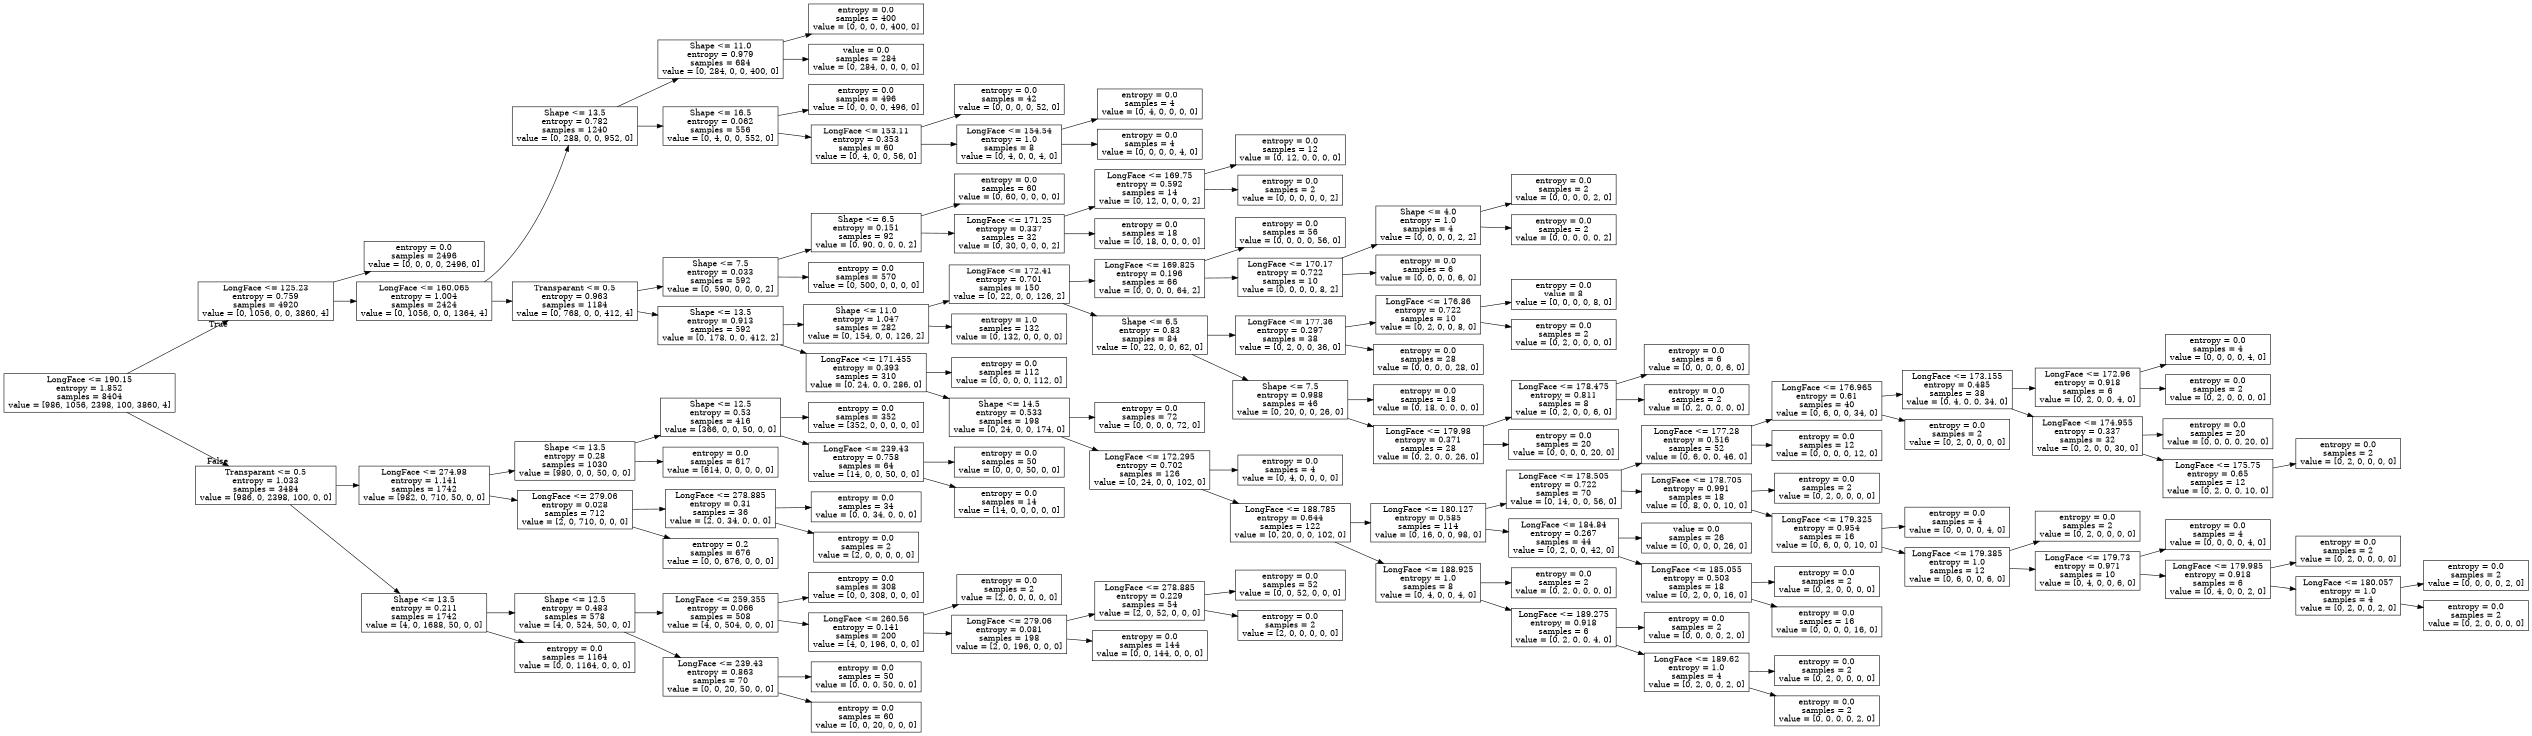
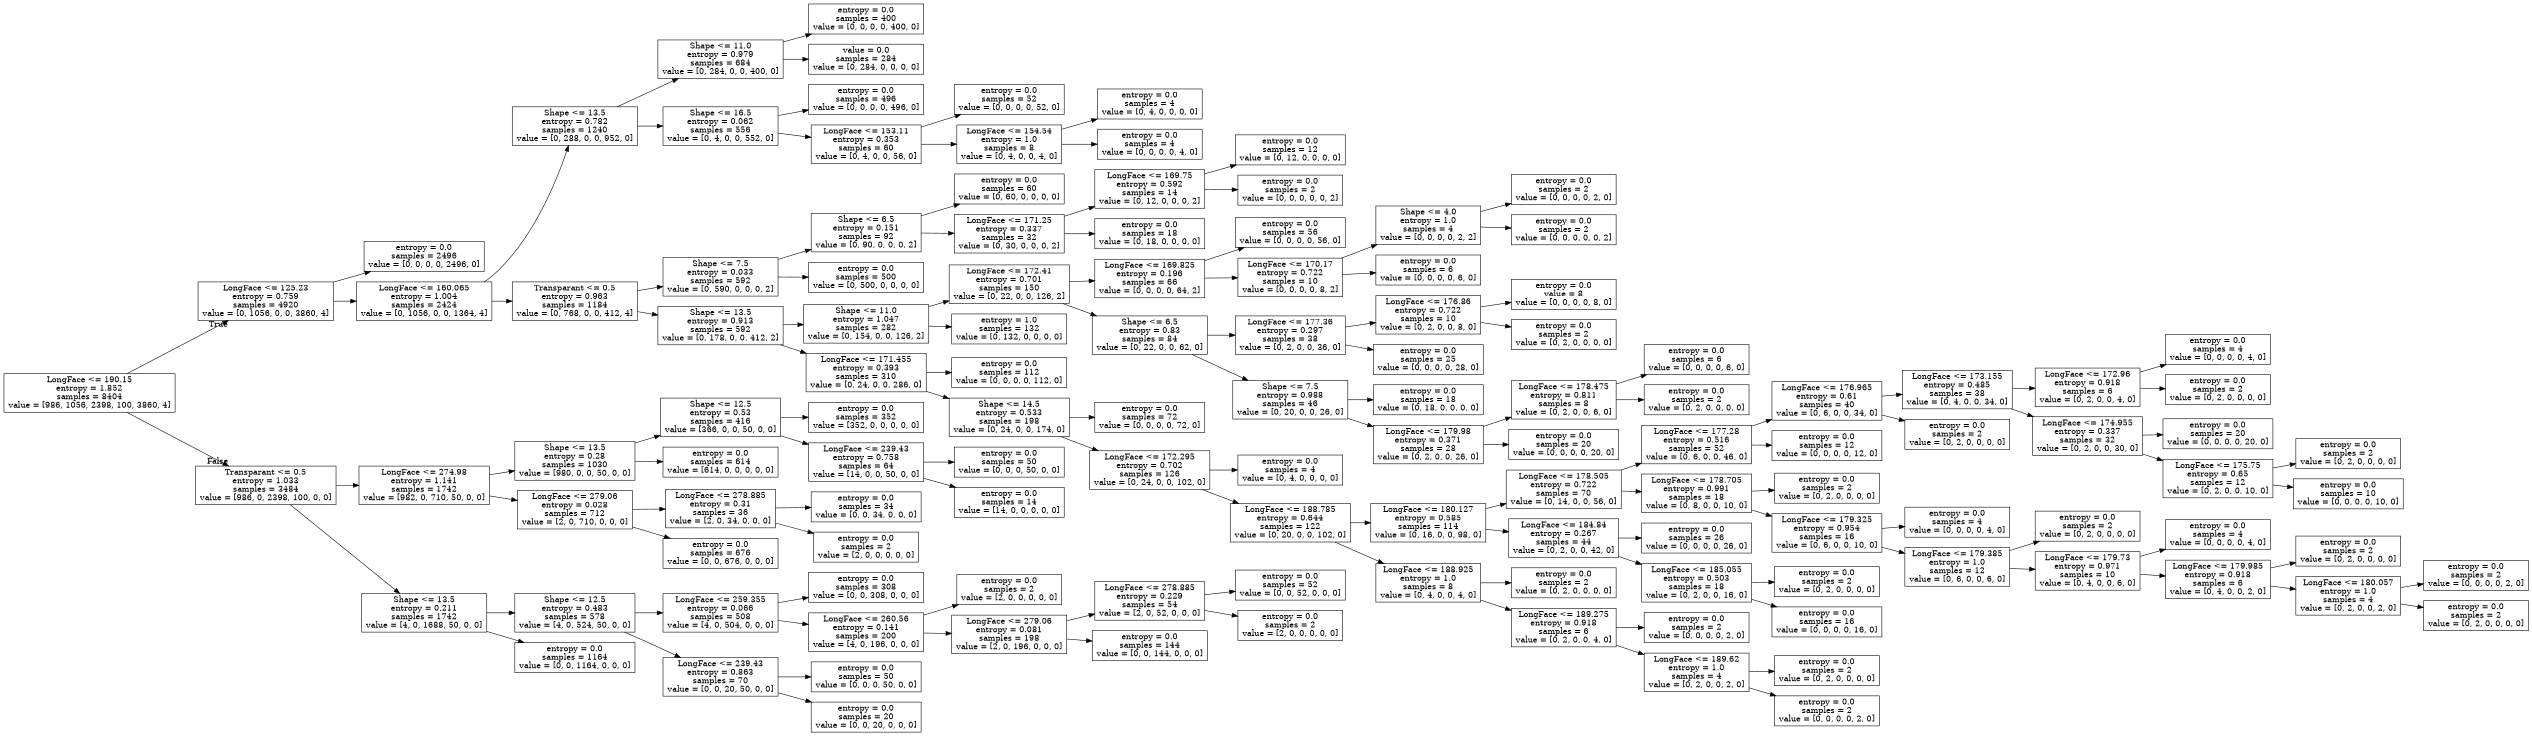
node "entropy = 0.0 samples = 42 value = [0, 0, 0, 0, 52, 0]": label "entropy = 0.0 samples = 42 value = [0, 0, 0, 0, 52, 0]" -> "entropy = 0.0 samples = 52 value = [0, 0, 0, 0, 52, 0]"
node "entropy = 0.0 samples = 570 value = [0, 500, 0, 0, 0, 0]": label "entropy = 0.0 samples = 570 value = [0, 500, 0, 0, 0, 0]" -> "entropy = 0.0 samples = 500 value = [0, 500, 0, 0, 0, 0]"
node "entropy = 0.0 samples = 28 value = [0, 0, 0, 0, 28, 0]": label "entropy = 0.0 samples = 28 value = [0, 0, 0, 0, 28, 0]" -> "entropy = 0.0 samples = 25 value = [0, 0, 0, 0, 28, 0]"
node "entropy = 0.0 samples = 617 value = [614, 0, 0, 0, 0, 0]": label "entropy = 0.0 samples = 617 value = [614, 0, 0, 0, 0, 0]" -> "entropy = 0.0 samples = 614 value = [614, 0, 0, 0, 0, 0]"
node "entropy = 0.0 samples = 10 value = [0, 0, 0, 0, 10, 0]": added
node "value = 0.0 samples = 26 value = [0, 0, 0, 0, 26, 0]": label "value = 0.0 samples = 26 value = [0, 0, 0, 0, 26, 0]" -> "entropy = 0.0 samples = 26 value = [0, 0, 0, 0, 26, 0]"
node "entropy = 0.2 samples = 676 value = [0, 0, 676, 0, 0, 0]": label "entropy = 0.2 samples = 676 value = [0, 0, 676, 0, 0, 0]" -> "entropy = 0.0 samples = 676 value = [0, 0, 676, 0, 0, 0]"
node "entropy = 0.0 samples = 60 value = [0, 0, 20, 0, 0, 0]": label "entropy = 0.0 samples = 60 value = [0, 0, 20, 0, 0, 0]" -> "entropy = 0.0 samples = 20 value = [0, 0, 20, 0, 0, 0]"
